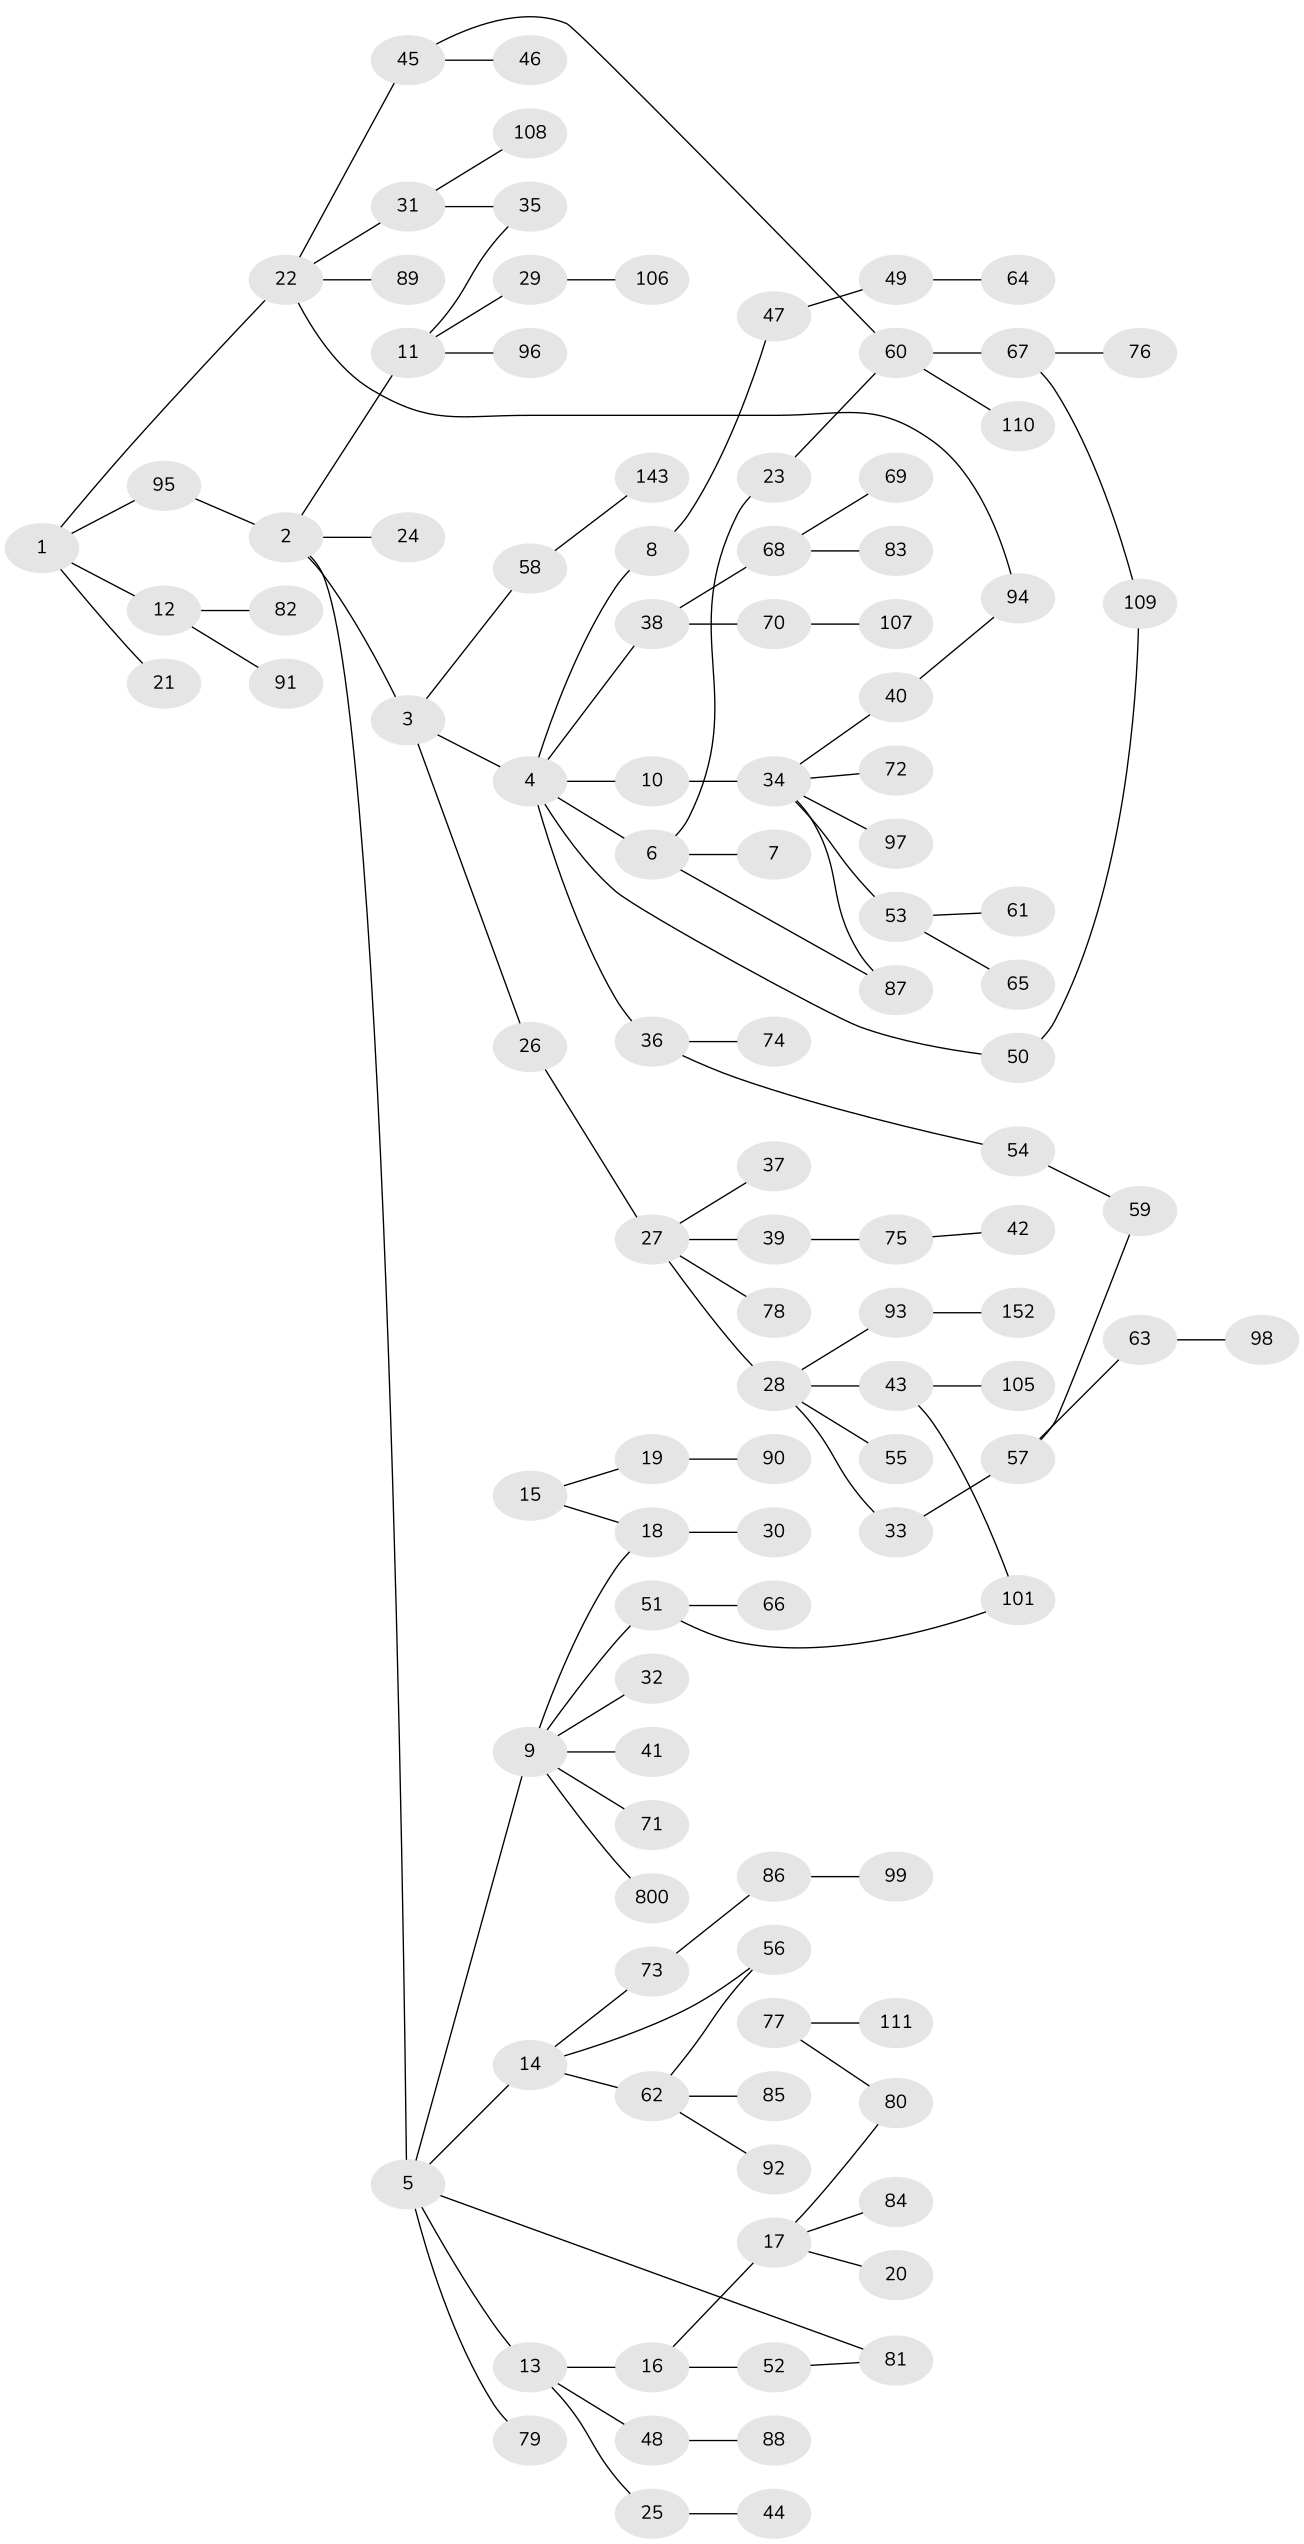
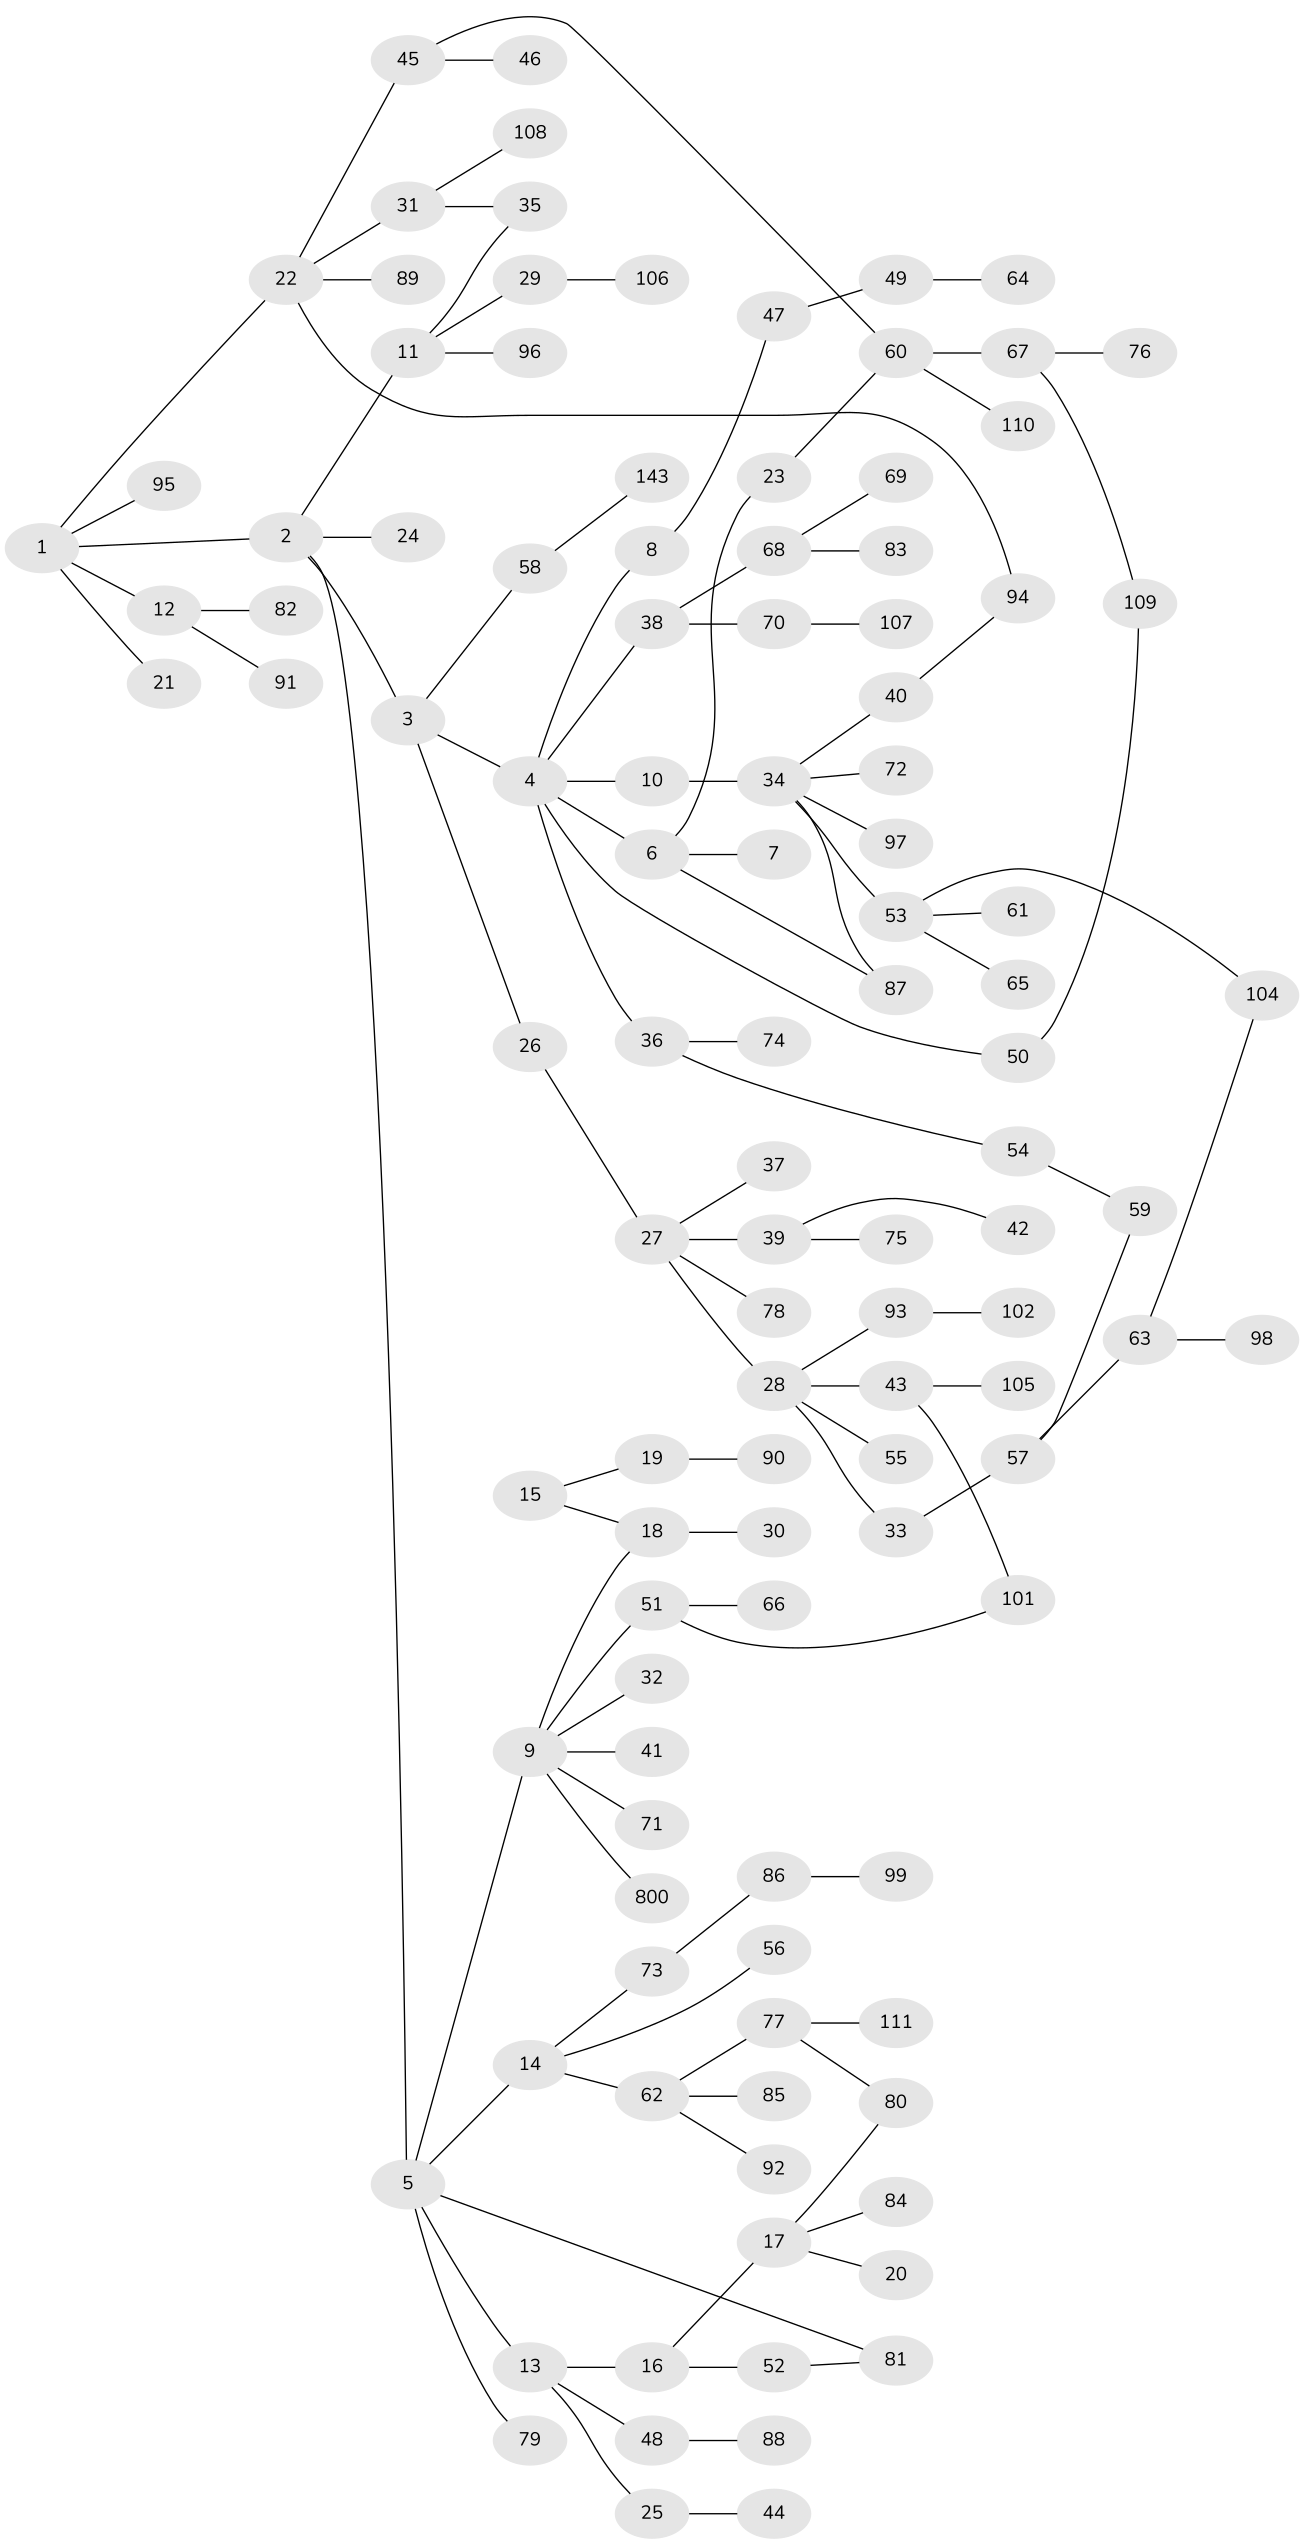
edge "95" -- "2": now "1" -- "2"
node "104": added
edge "42" -- "75": now "42" -- "39"
node "152": label "152" -> "102"
edge "56" -- "62": now "77" -- "62"
